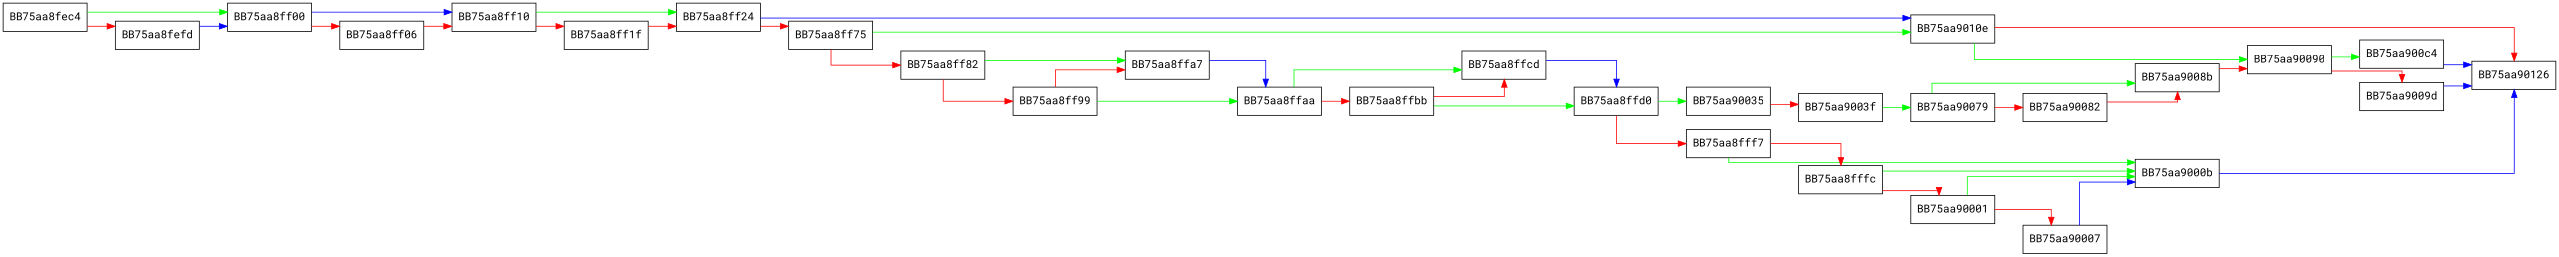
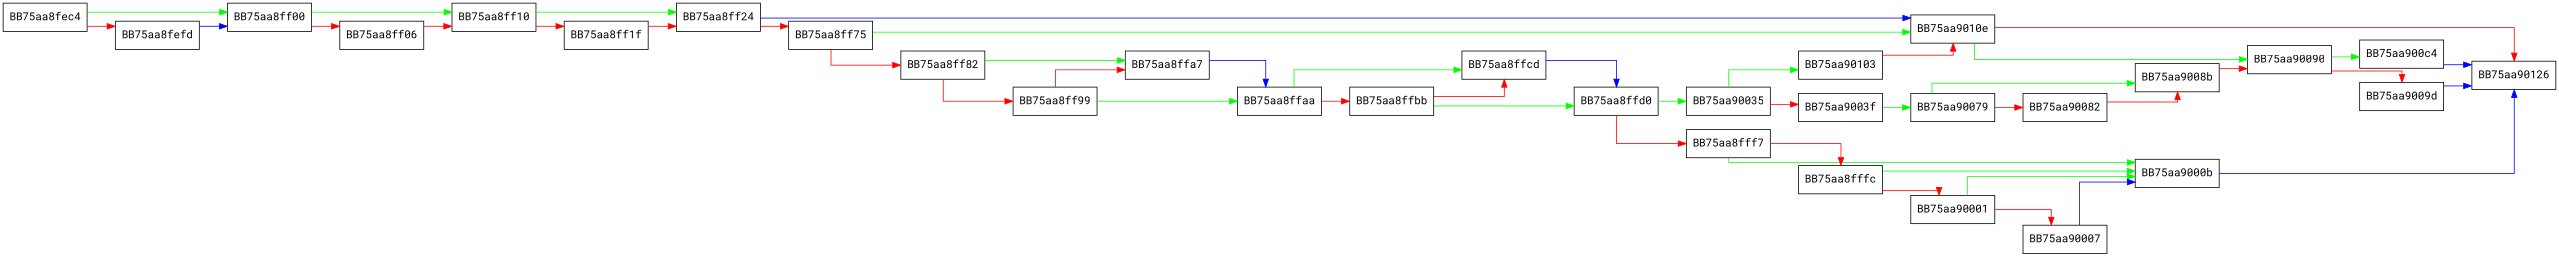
edge "BB75aa8ff00" -> "BB75aa8ff10": color blue -> green
node "BB75aa90103": added
